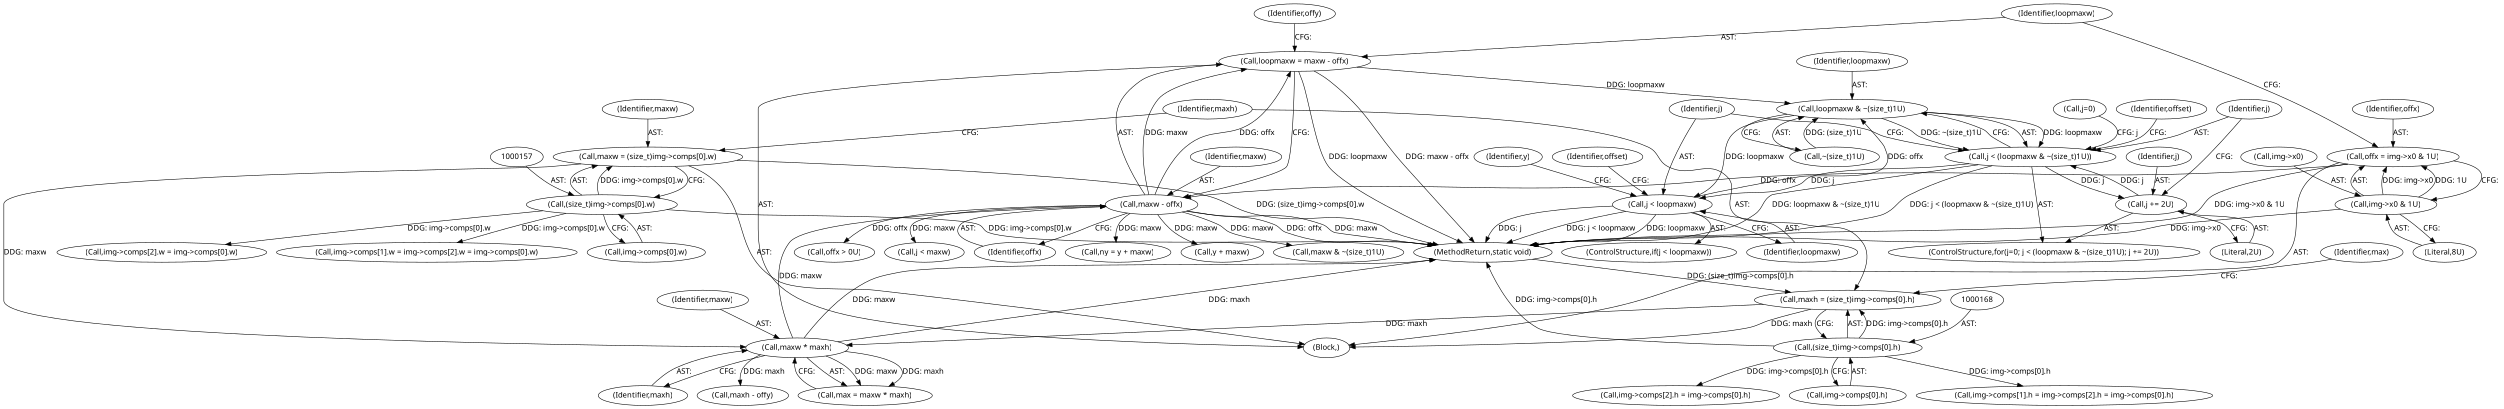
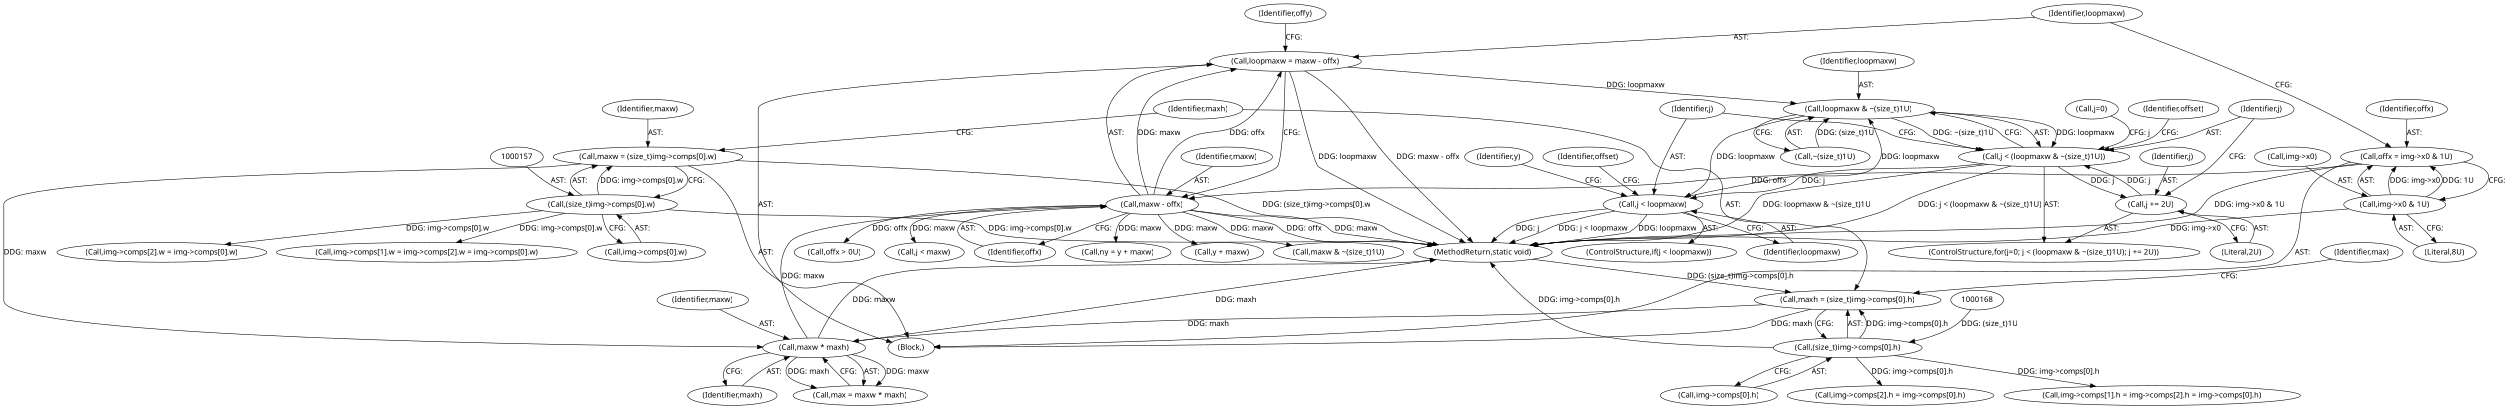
edge "(Call,j < loopmaxw)" -> "(Call,loopmaxw & ~(size_t)1U)": label "DDG: offx" -> "DDG: loopmaxw"
edge "1000168" -> "(Call,(size_t)img->comps[0].h)": label "AST: " -> "DDG: (size_t)1U"
node "(Call,maxh - offy)": removed
